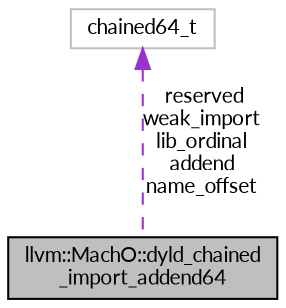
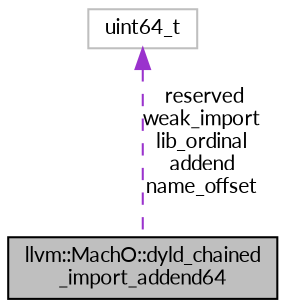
node "chained64_t": label "chained64_t" -> "uint64_t"
